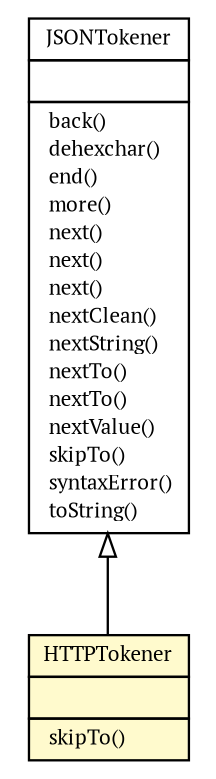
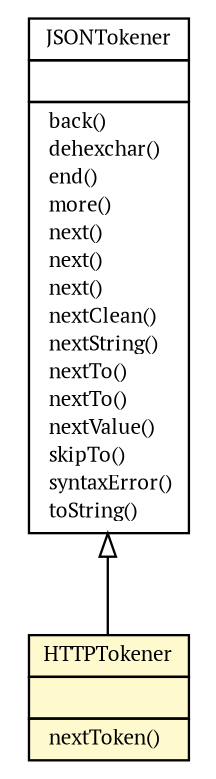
node "HTTPTokener": text "skipTo()" -> "nextToken()"
